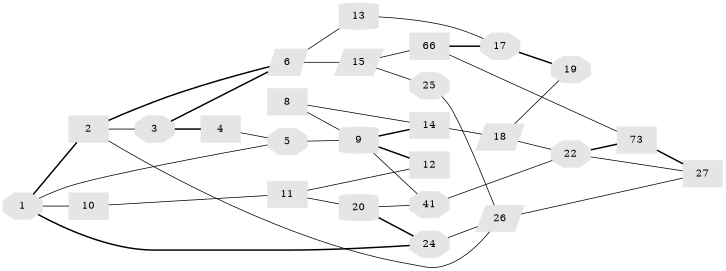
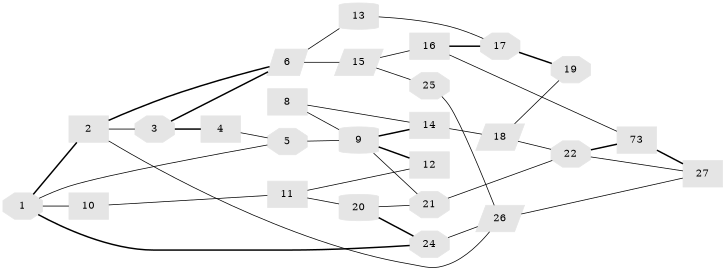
node "66": label "66" -> "16"
node "41": label "41" -> "21"
